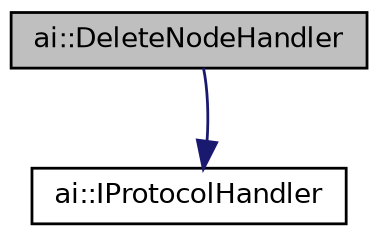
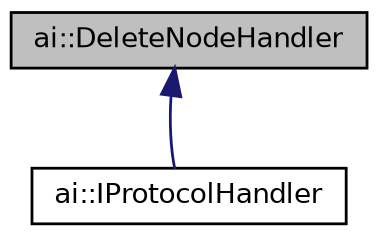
edge "ai::DeleteNodeHandler" -> "ai::IProtocolHandler": reversed
